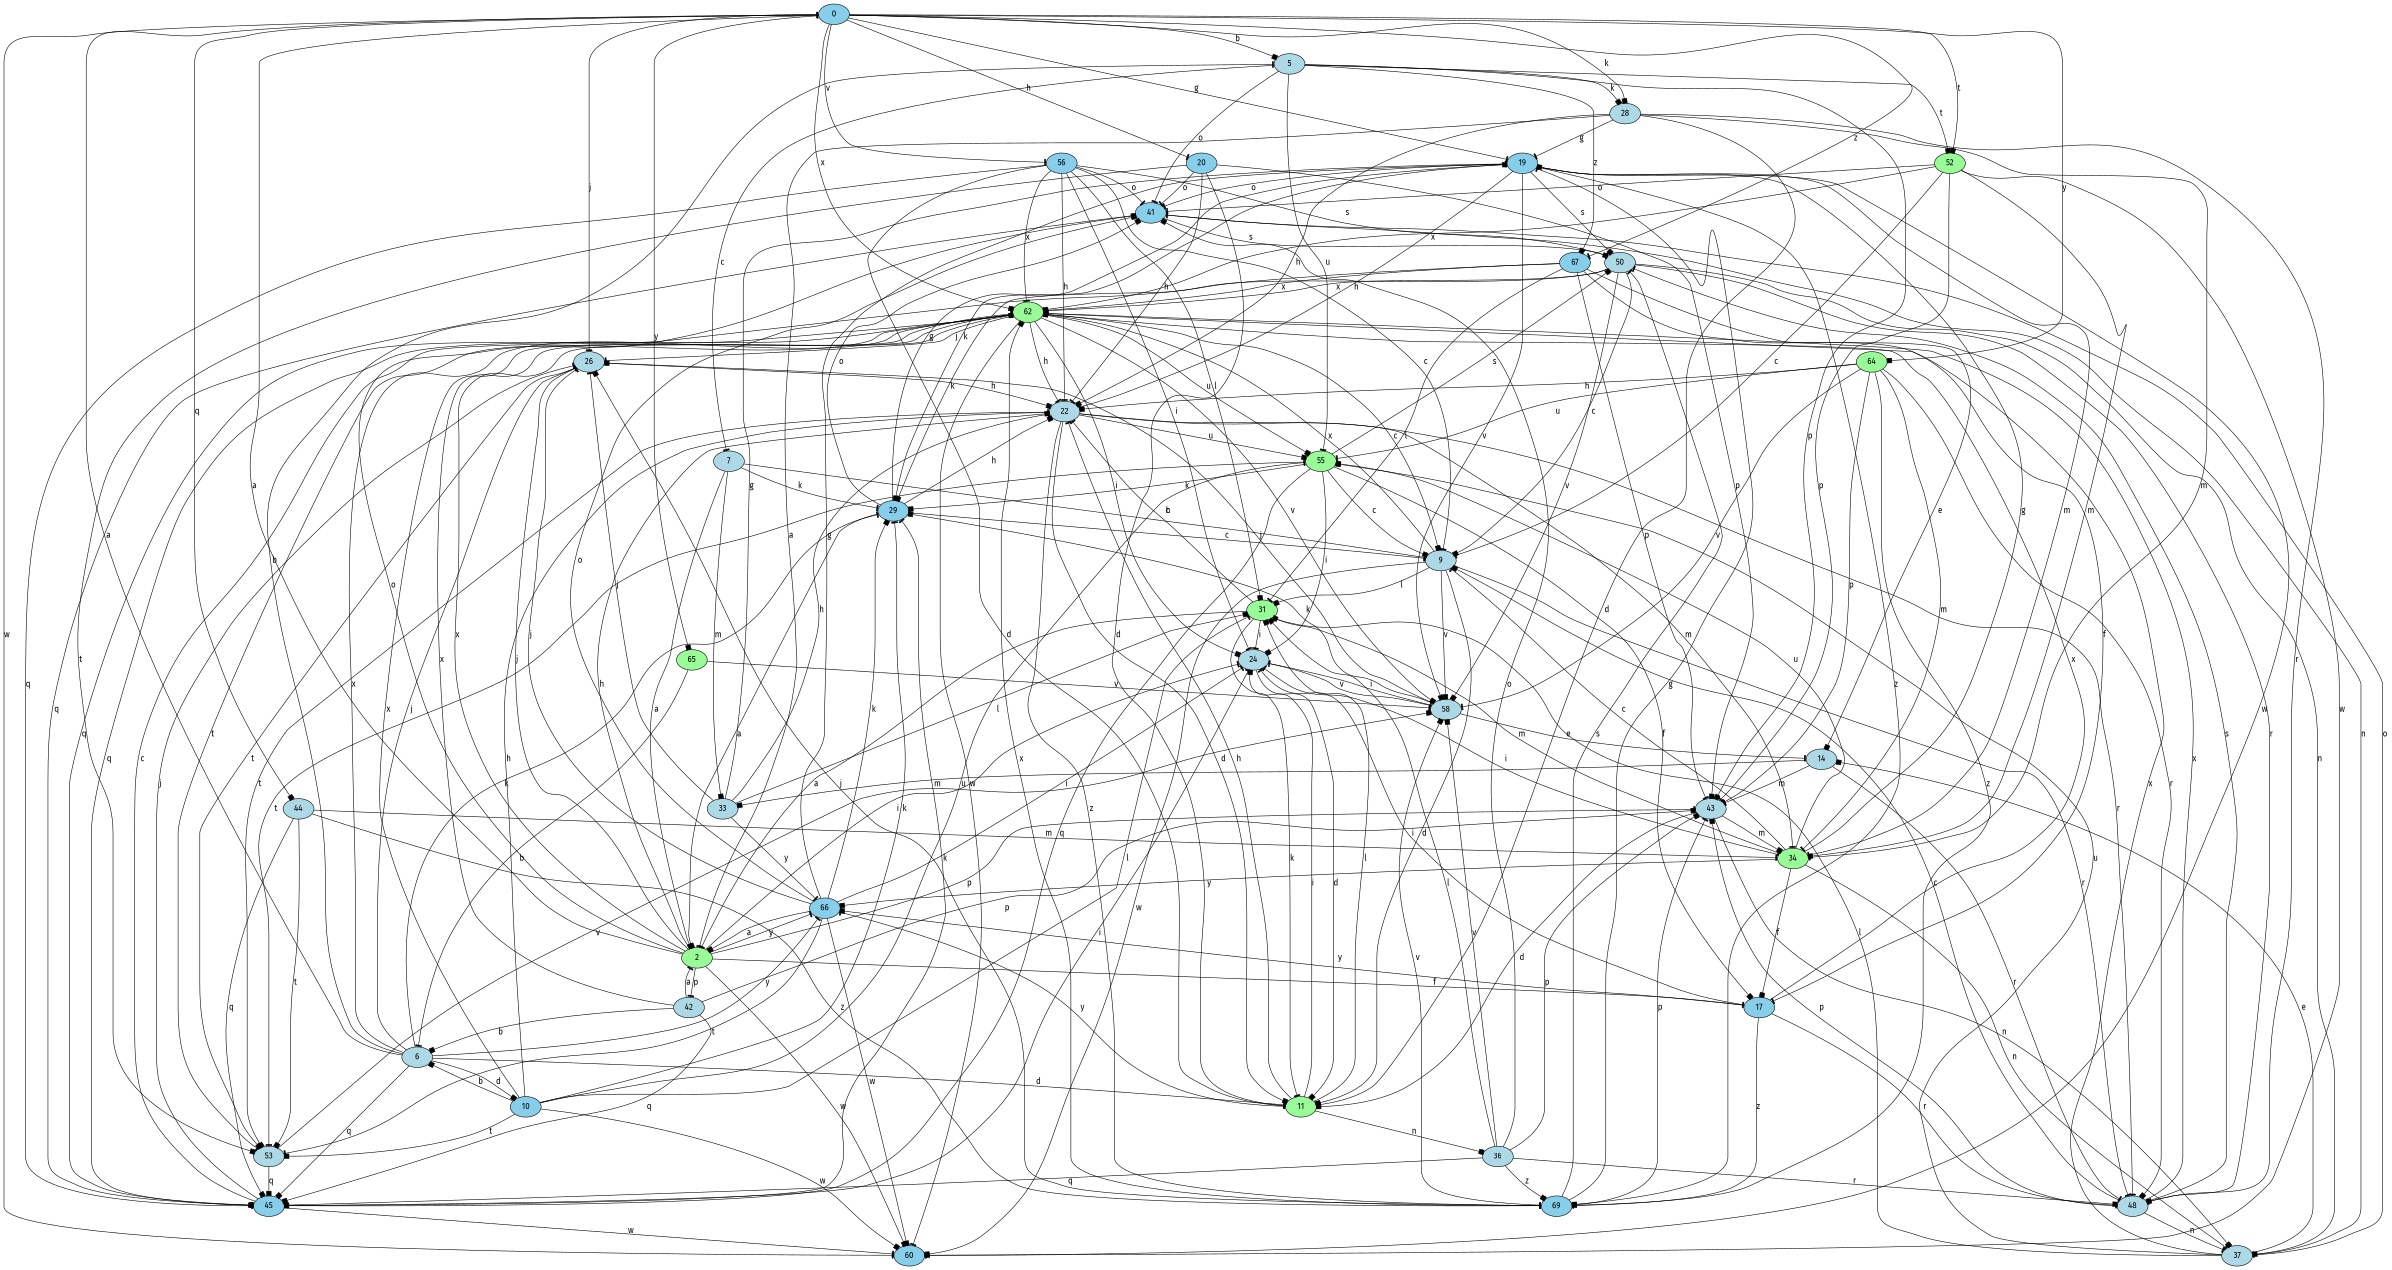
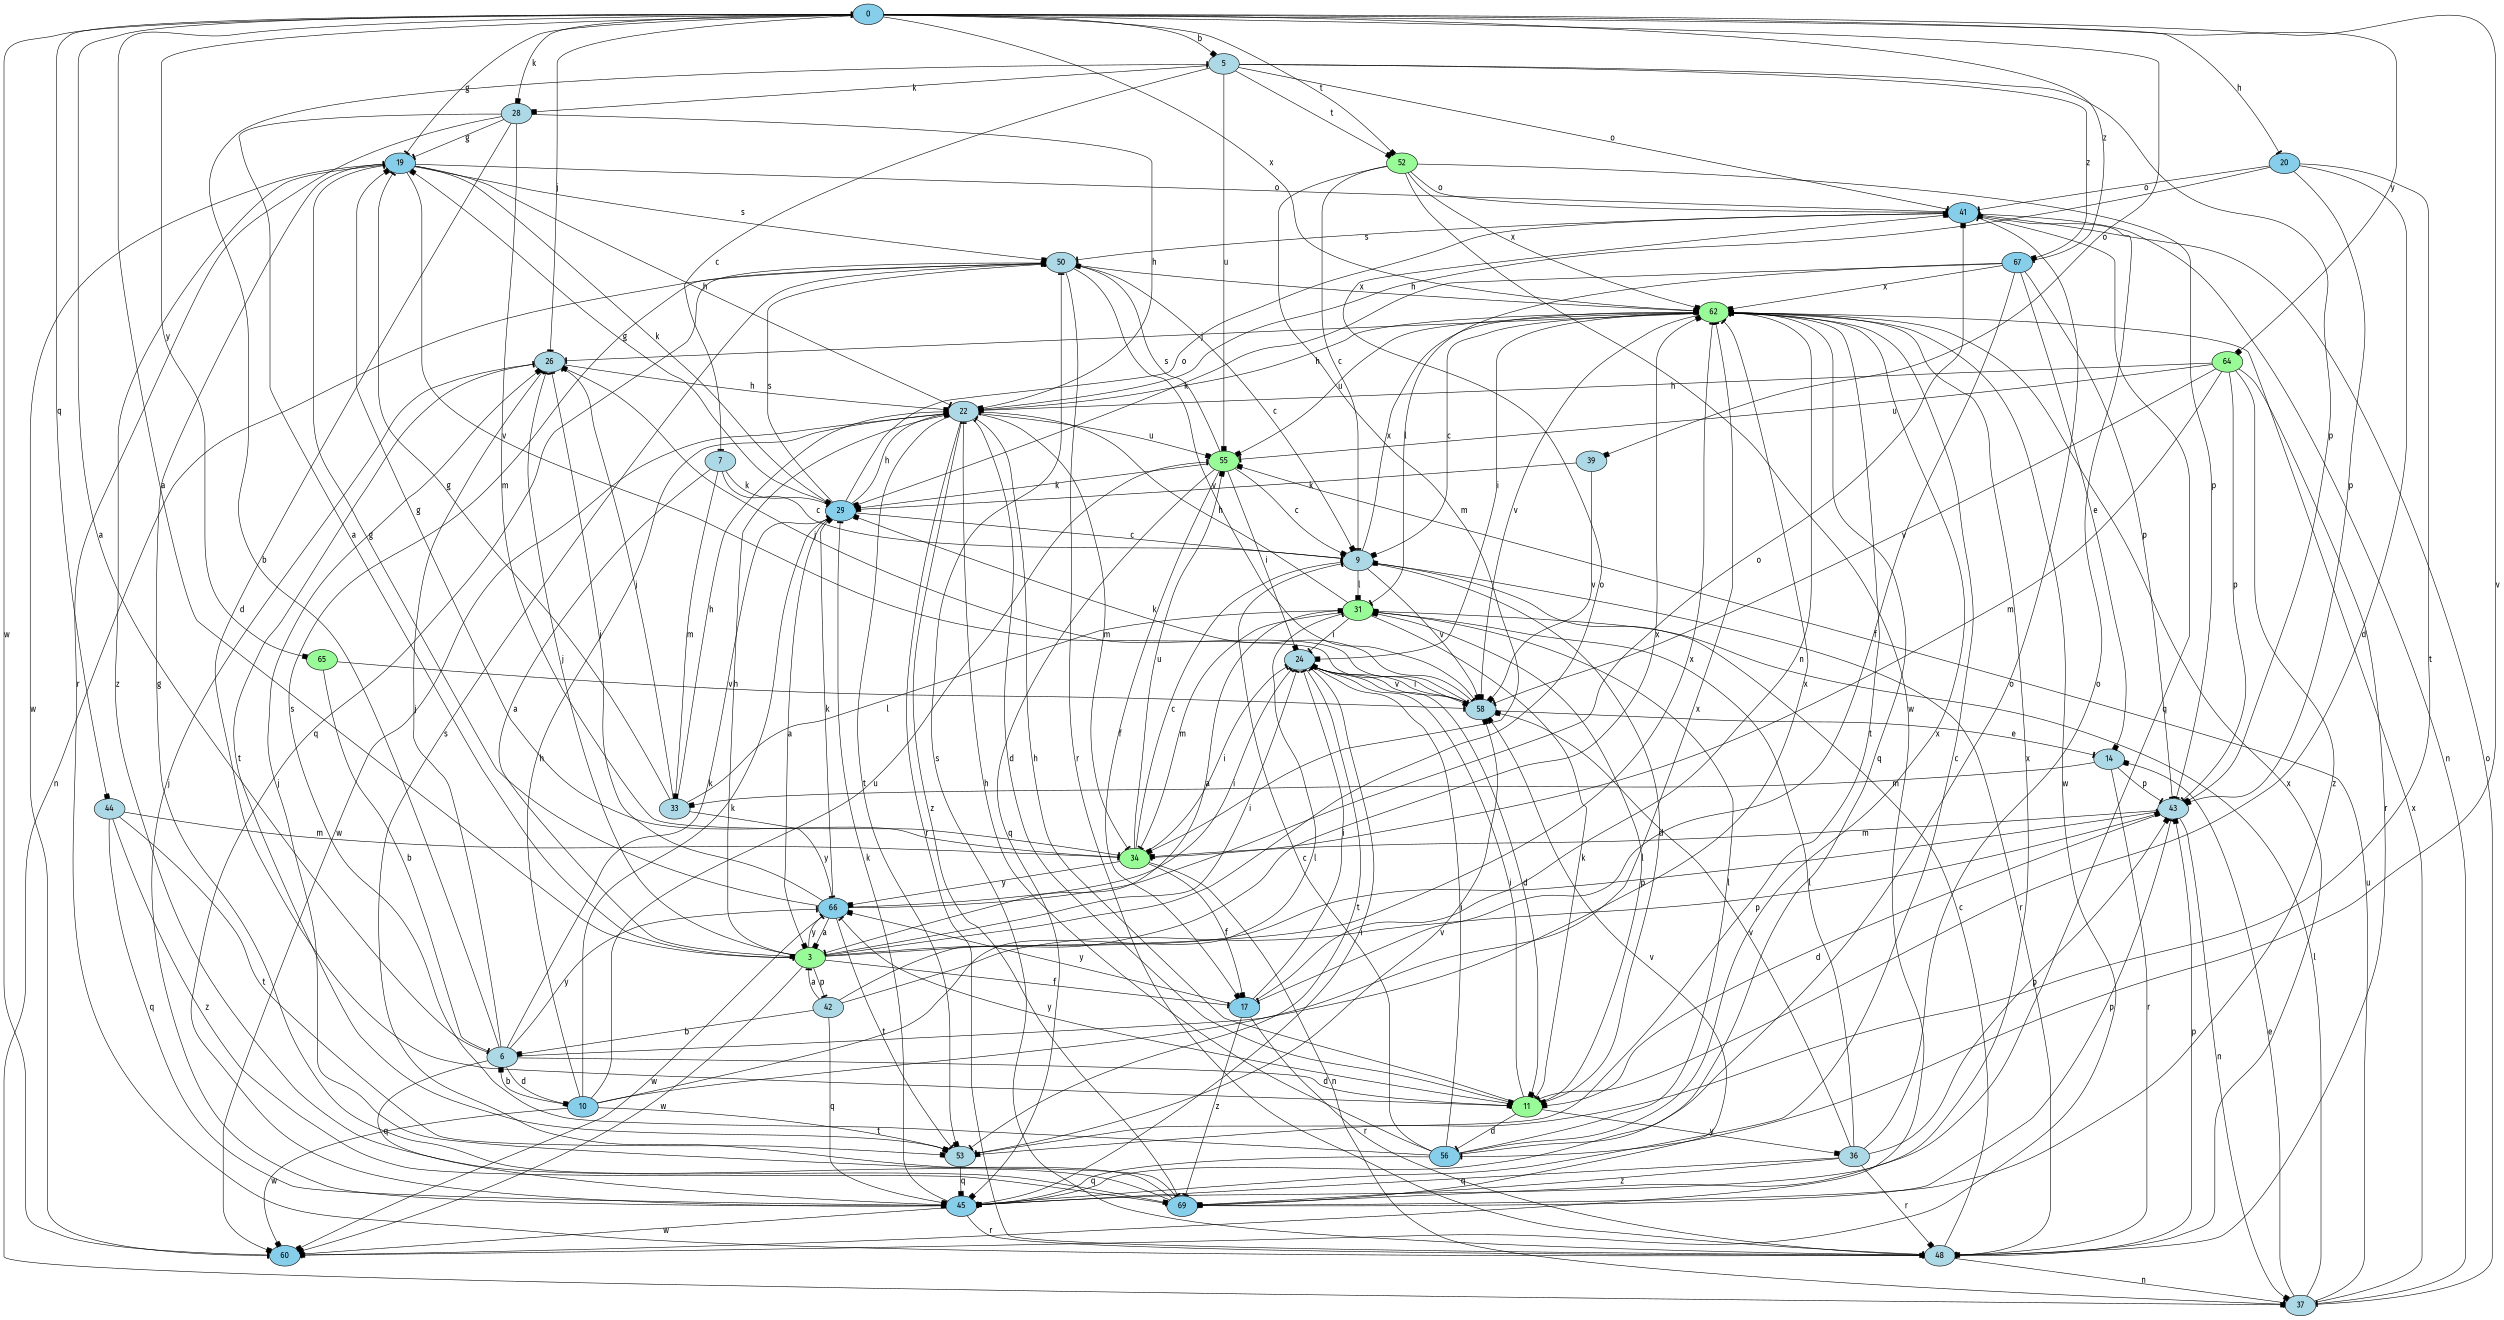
edge "5" -> "55": arrowhead tee -> box
edge "29" -> "50": added, label "s"
edge "19" -> "34": removed, label "m"
node "39": added
edge "50" -> "58": arrowhead box -> tee
edge "55" -> "53": now "24" -> "53"
edge "56" -> "11": reversed
edge "17" -> "62": label "x" -> "n"
edge "14" -> "43": label "m" -> "p"
edge "9" -> "60": now "22" -> "60"
node "2": label "2" -> "3"
edge "11" -> "36": label "n" -> "y"
edge "45" -> "48": added, label "r"
